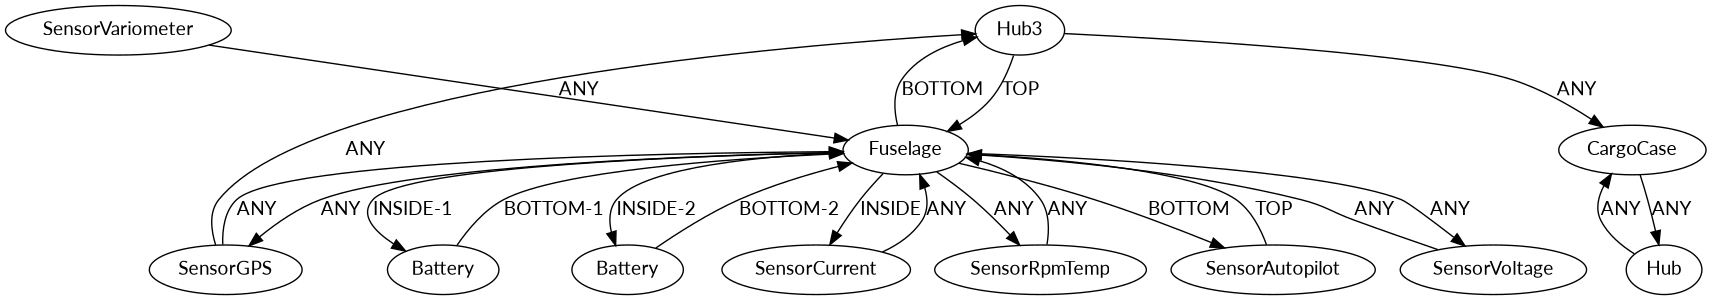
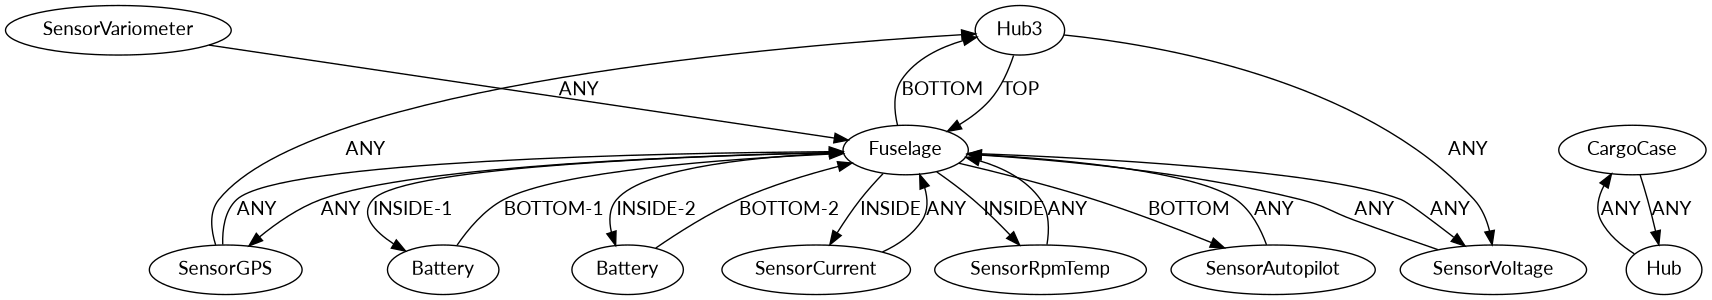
edge "Hub3" -> "CargoCase": now "Hub3" -> "SensorVoltage"
edge "Fuselage" -> "SensorRpmTemp": label "ANY" -> "INSIDE"
edge "SensorAutopilot" -> "Fuselage": label "TOP" -> "ANY"
